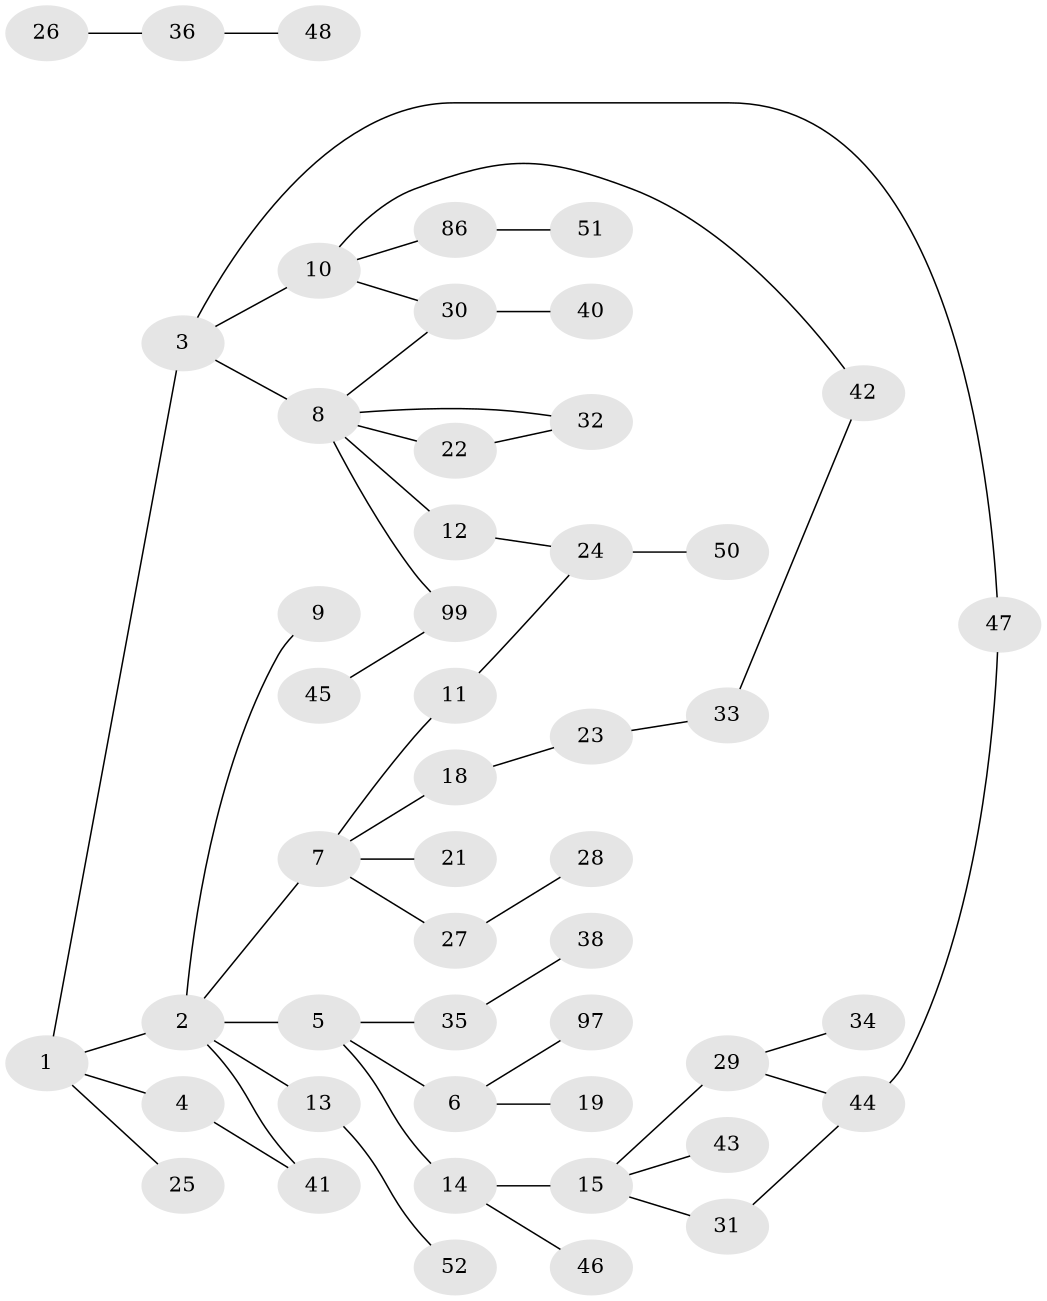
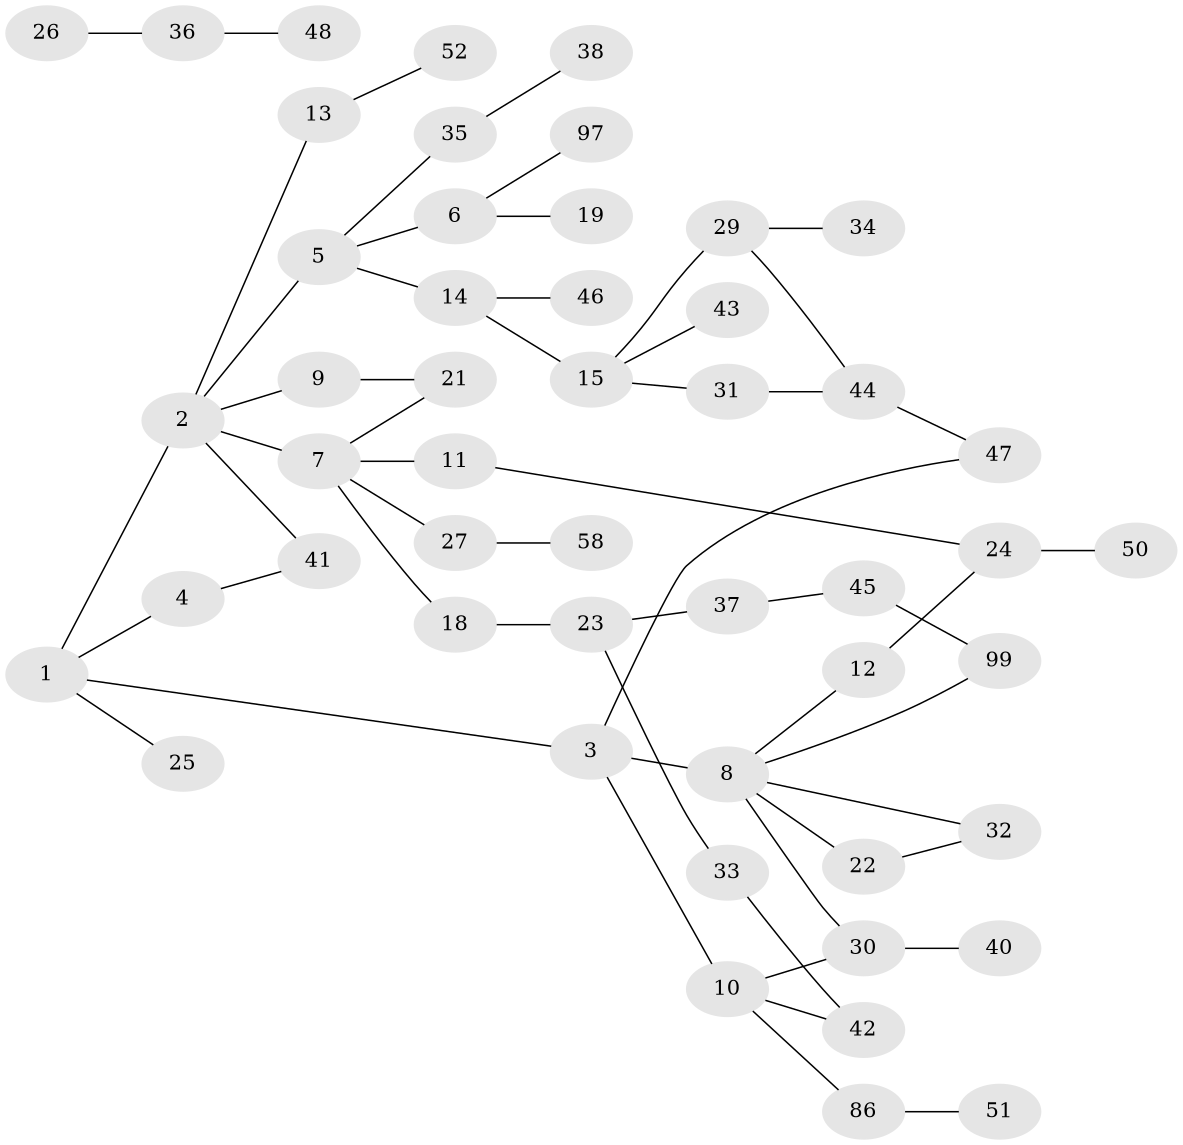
edge "9" -- "21": added
node "37": added
node "28": label "28" -> "58"
